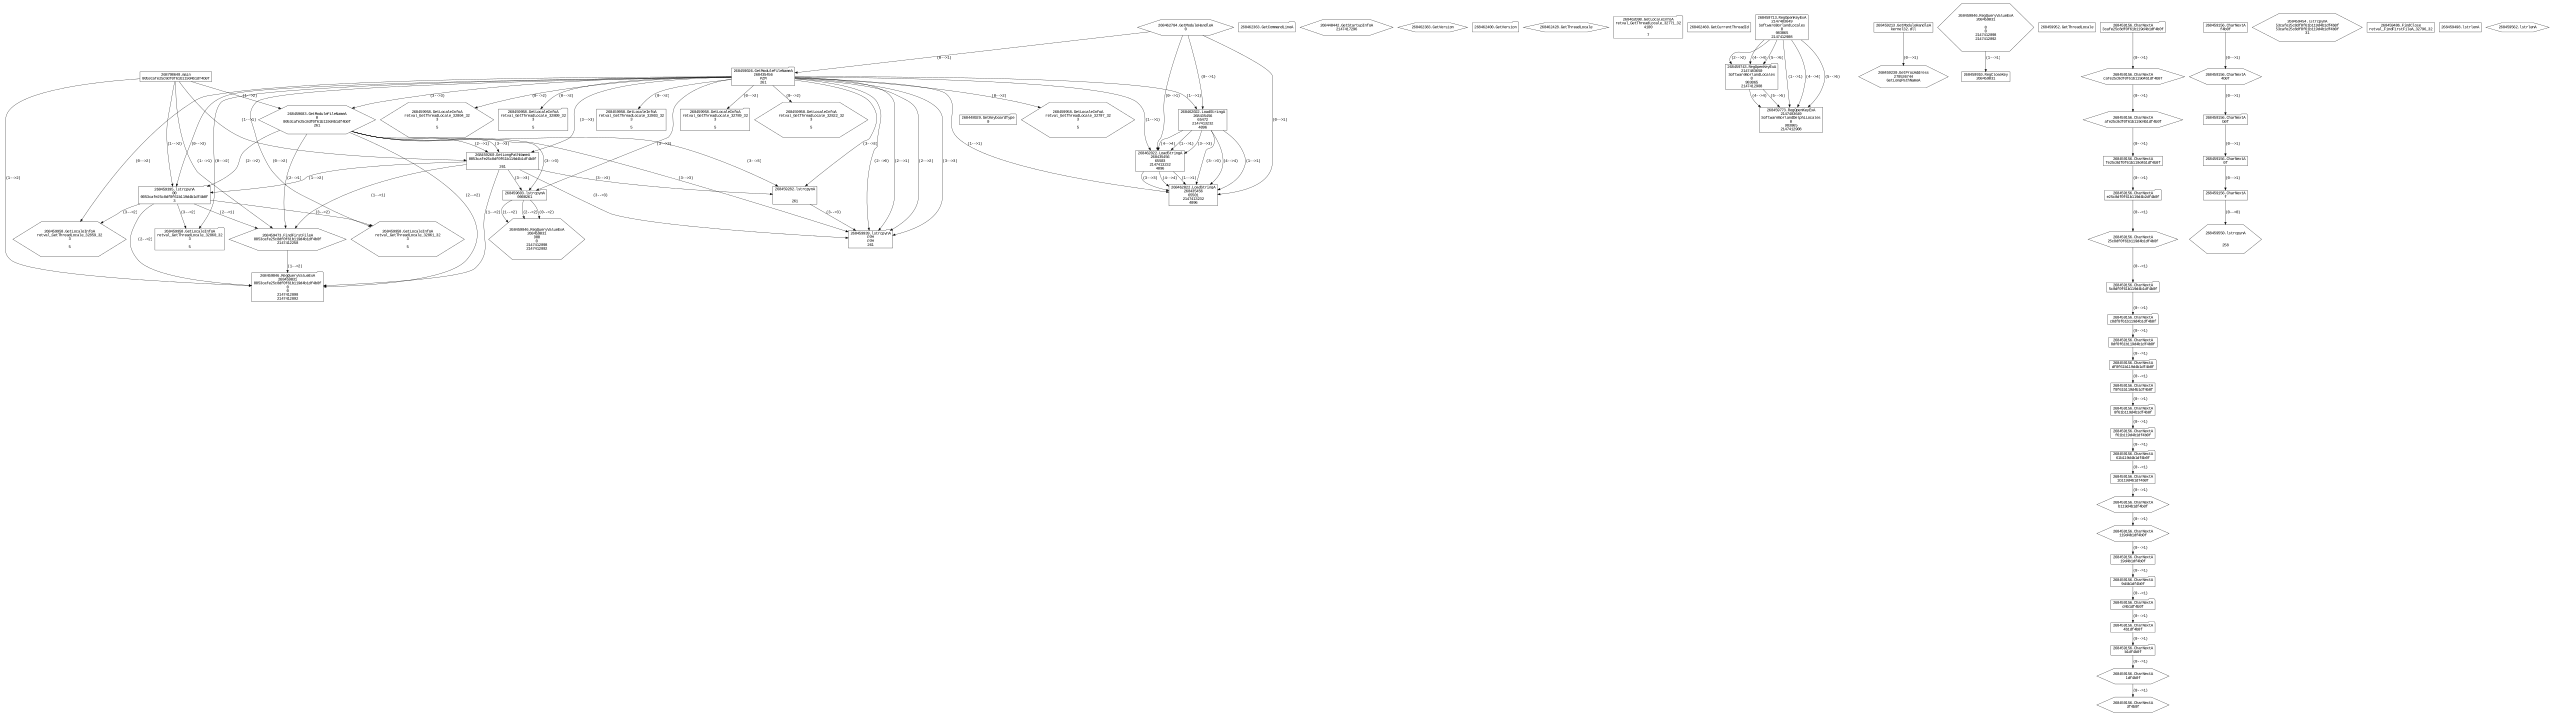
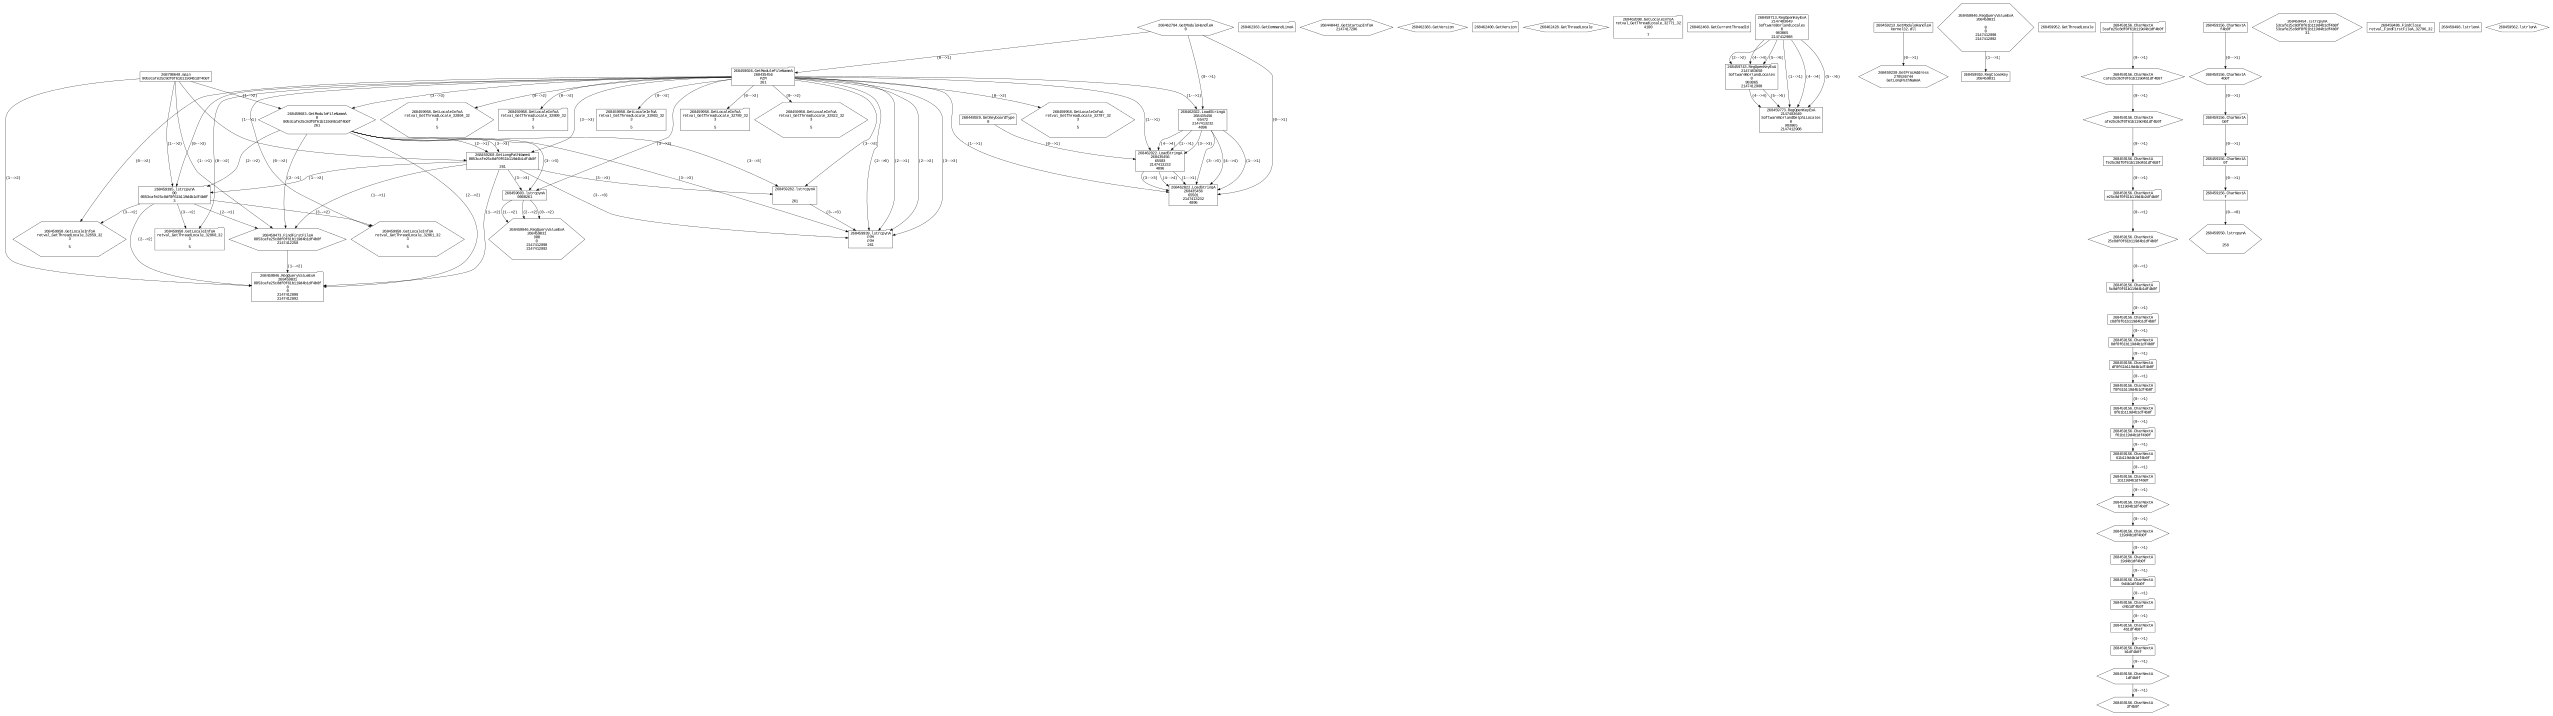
edge "268462704.GetModuleHandleA 0" -> "268462022.LoadStringA 268435456 65503 2147413232 4096": now "268448929.GetKeyboardType 0" -> "268462022.LoadStringA 268435456 65503 2147413232 4096"
